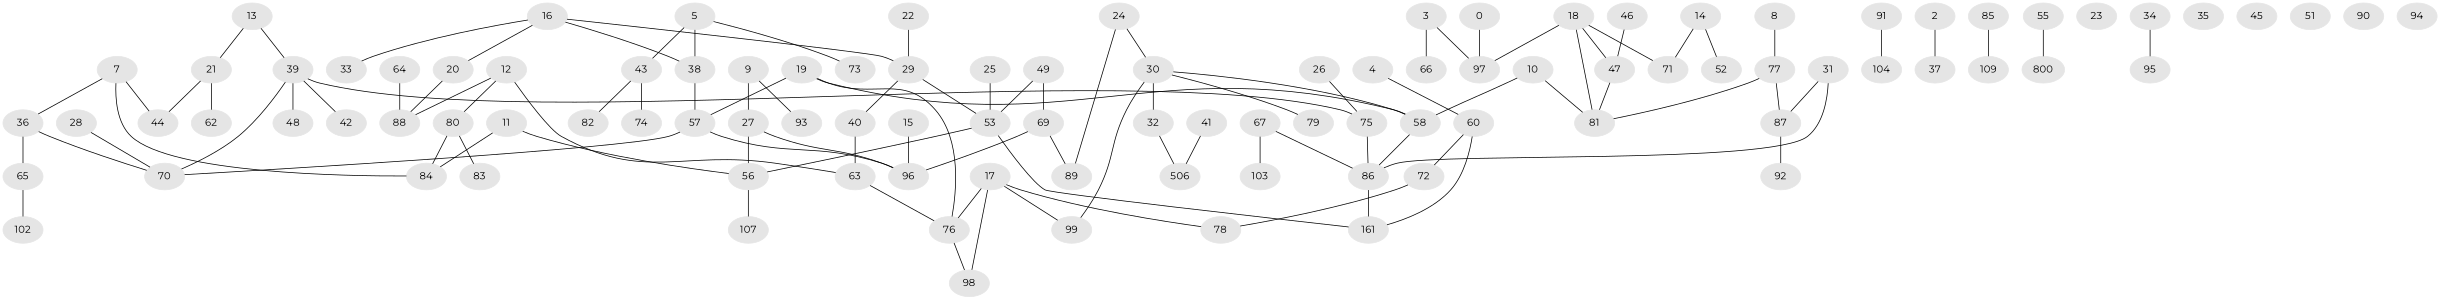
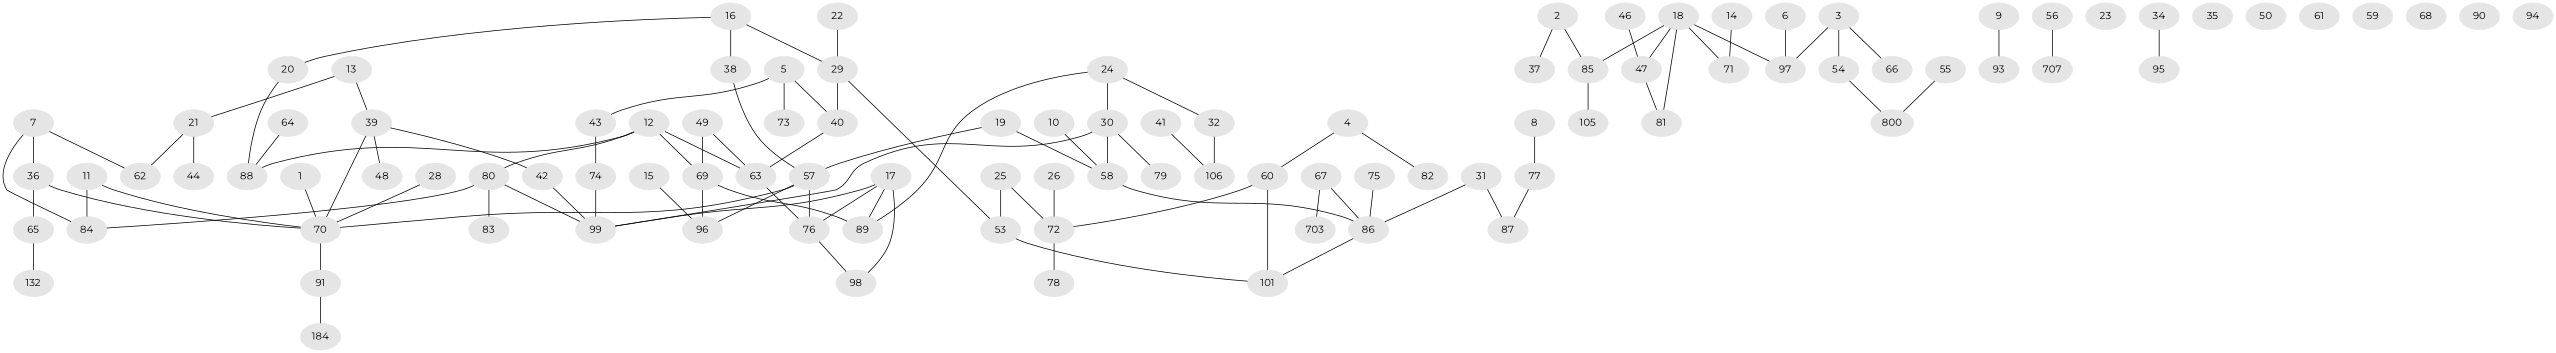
node "0": label "0" -> "6"
node "45": removed
node "50": added
node "51": label "51" -> "61"
node "59": added
node "68": added
edge "18" -- "85": added
edge "5" -- "38": now "5" -- "40"
edge "2" -- "85": added
node "33": removed
node "52": removed
node "54": added
node "104": label "104" -> "184"
node "109": label "109" -> "105"
edge "26" -- "75": now "26" -- "72"
edge "7" -- "44": now "7" -- "62"
edge "43" -- "82": now "4" -- "82"
edge "39" -- "75": removed
edge "49" -- "53": now "49" -- "63"
edge "30" -- "32": now "24" -- "32"
edge "10" -- "81": removed
edge "77" -- "81": removed
edge "19" -- "76": now "57" -- "76"
node "27": removed
edge "12" -- "69": added
edge "53" -- "56": removed
edge "11" -- "56": now "11" -- "70"
node "1": added
node "506": label "506" -> "106"
node "103": label "103" -> "703"
node "92": removed
edge "80" -- "99": added
edge "42" -- "99": added
edge "74" -- "99": added
edge "25" -- "72": added
edge "17" -- "78": now "17" -- "89"
node "102": label "102" -> "132"
node "107": label "107" -> "707"
node "161": label "161" -> "101"
edge "70" -- "91": added
